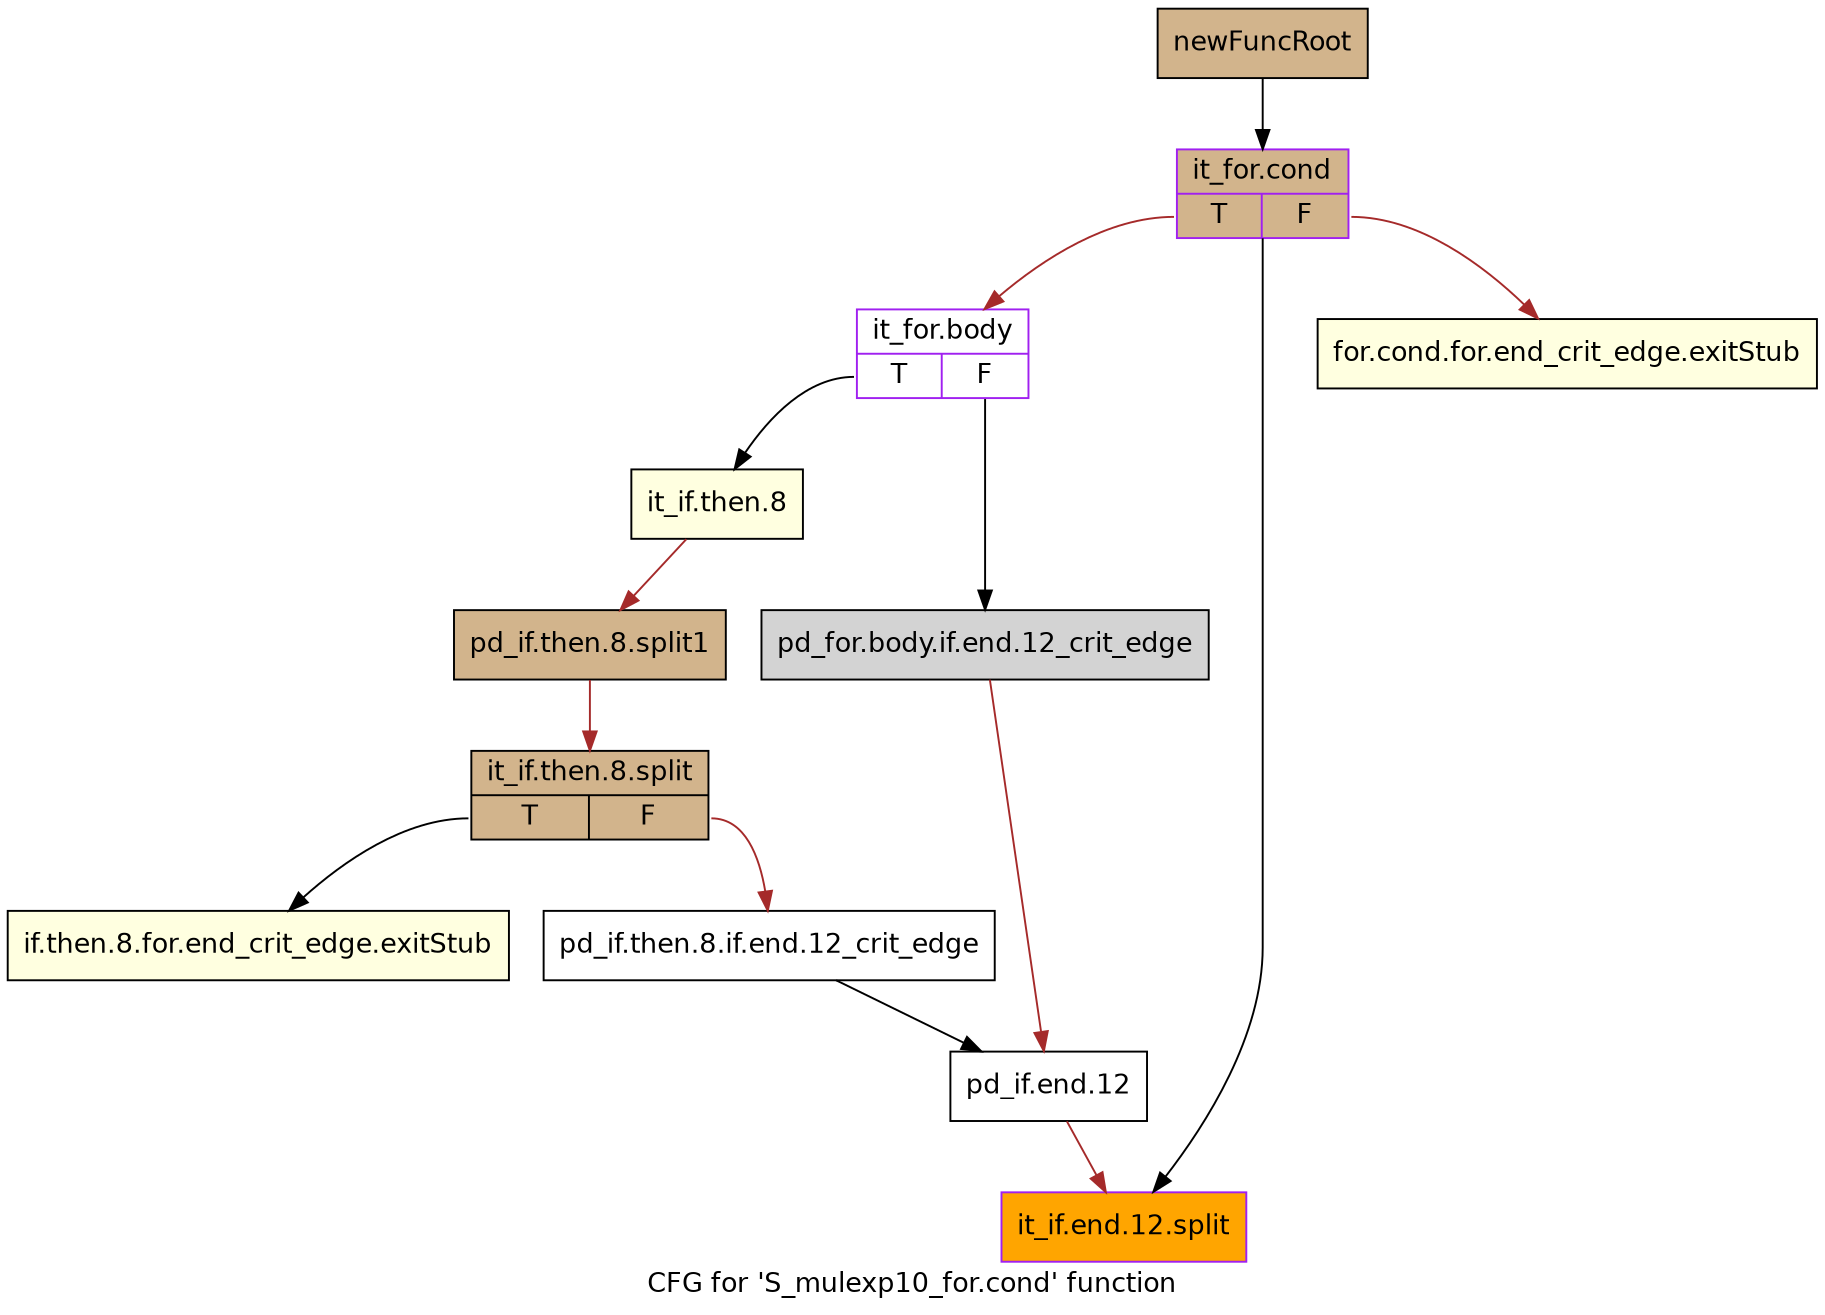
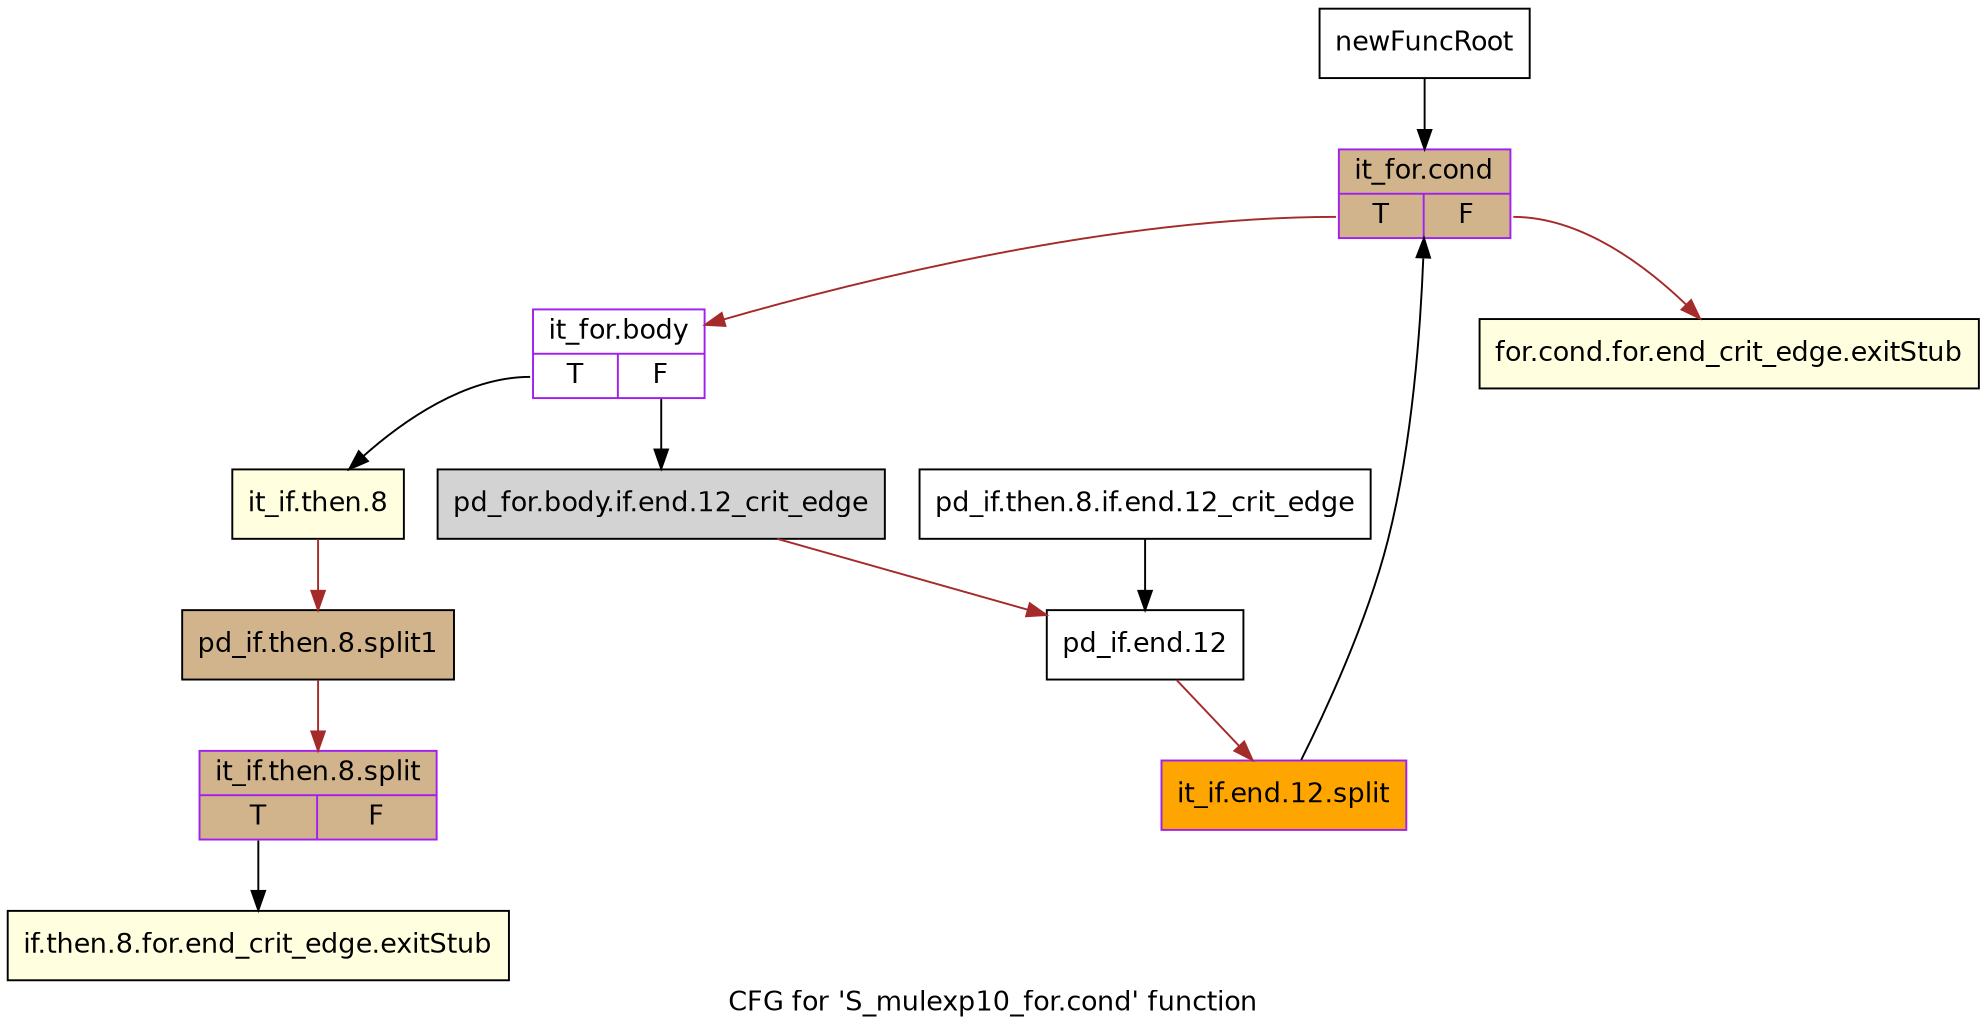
node "newFuncRoot": fillcolor tan -> white
edge "it_for.cond" -> "it_if.end.12.split": reversed
node "it_if.then.8.split": color black -> purple
edge "it_if.then.8.split" -> "pd_if.then.8.if.end.12_crit_edge": removed
